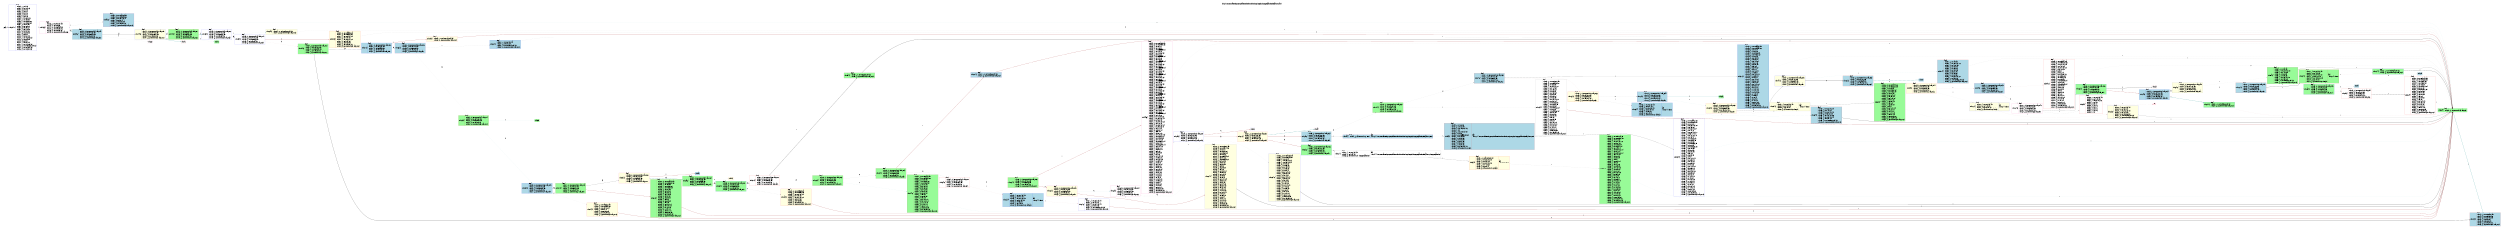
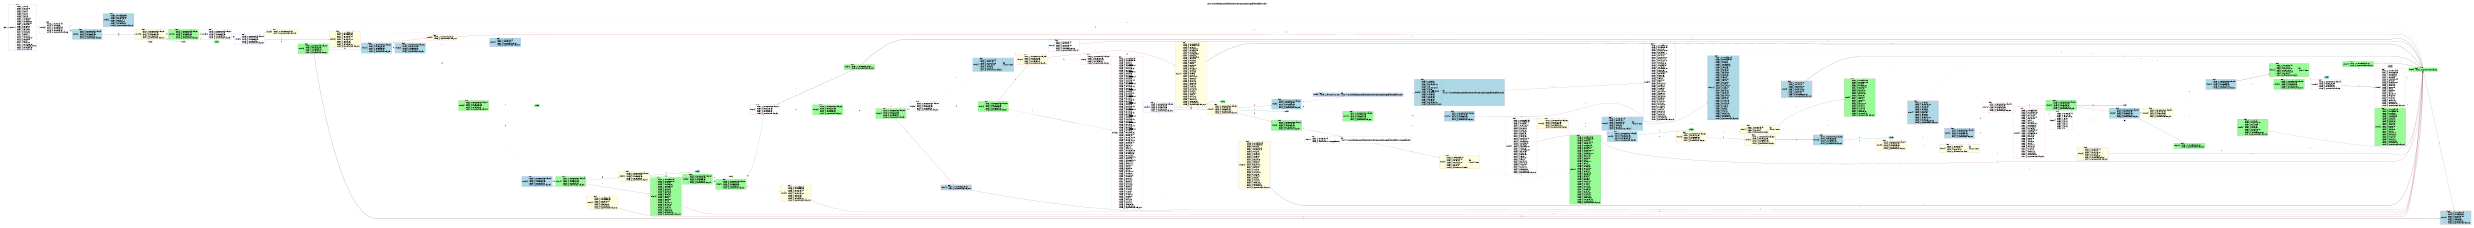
node "0x402465": fillcolor white -> palegreen
edge "0x401603 [28]" -> "0x402049 [86]": now "0x401603 [28]" -> "0x40163b [28]"
